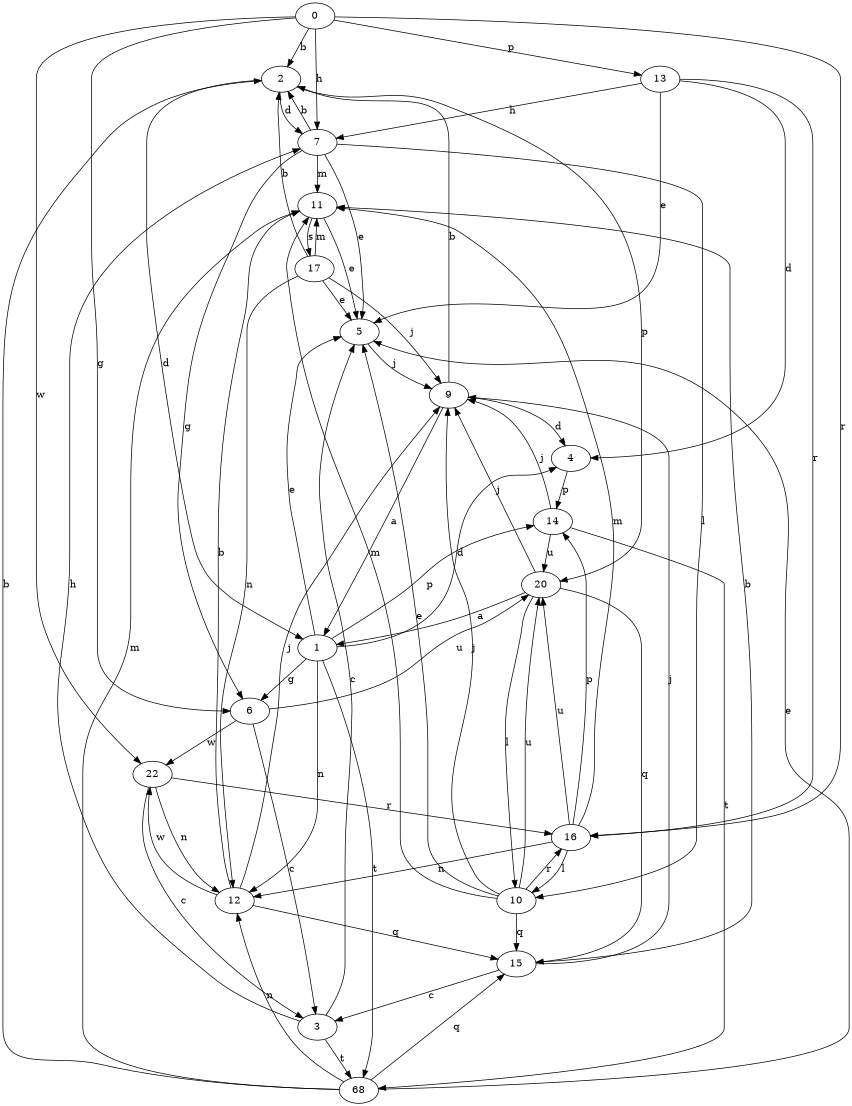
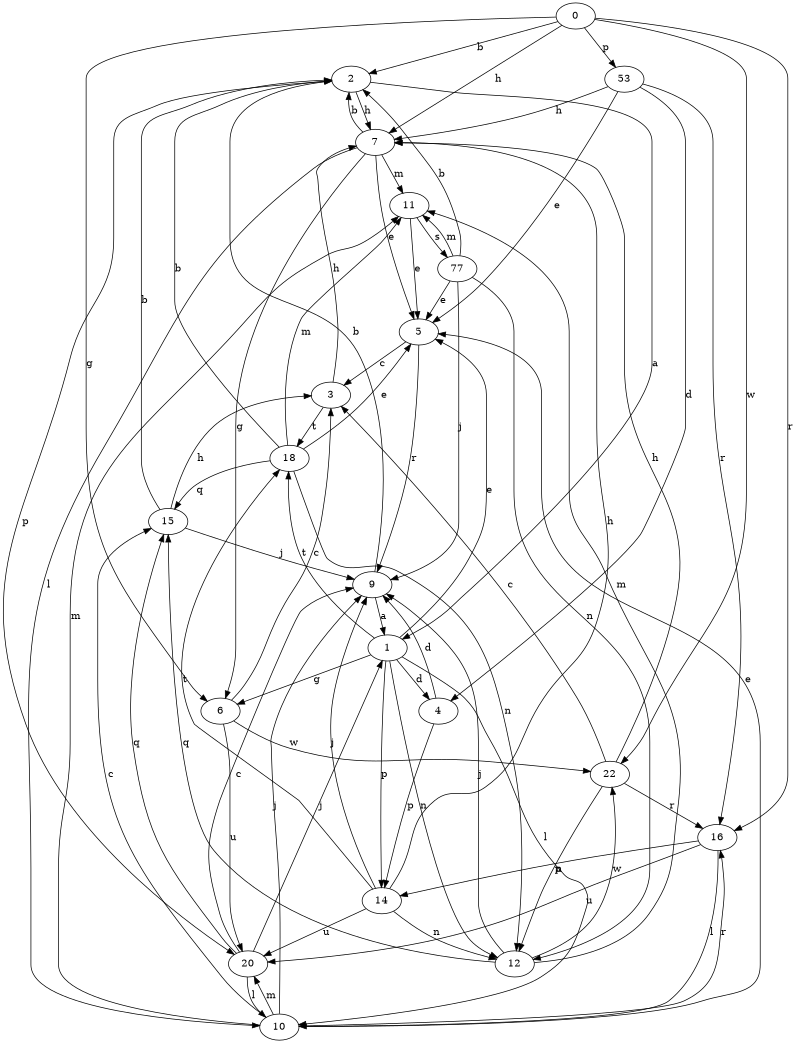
node "13": label "13" -> "53"
edge "2" -> "7": label "d" -> "h"
node "17": label "17" -> "77"
edge "2" -> "1": label "d" -> "a"
edge "5" -> "9": label "j" -> "r"
edge "22" -> "7": added, label "h"
edge "9" -> "4": reversed
edge "16" -> "11": removed, label "m"
edge "14" -> "7": added, label "h"
edge "20" -> "9": label "j" -> "c"
edge "15" -> "11": now "15" -> "2"
edge "12" -> "11": label "b" -> "m"
edge "20" -> "1": label "a" -> "j"
edge "3" -> "5": reversed
edge "10" -> "20": label "u" -> "m"
edge "16" -> "12": now "14" -> "12"
edge "1" -> "10": added, label "l"
edge "10" -> "15": label "q" -> "c"
edge "15" -> "3": label "c" -> "h"
node "68": label "68" -> "18"
